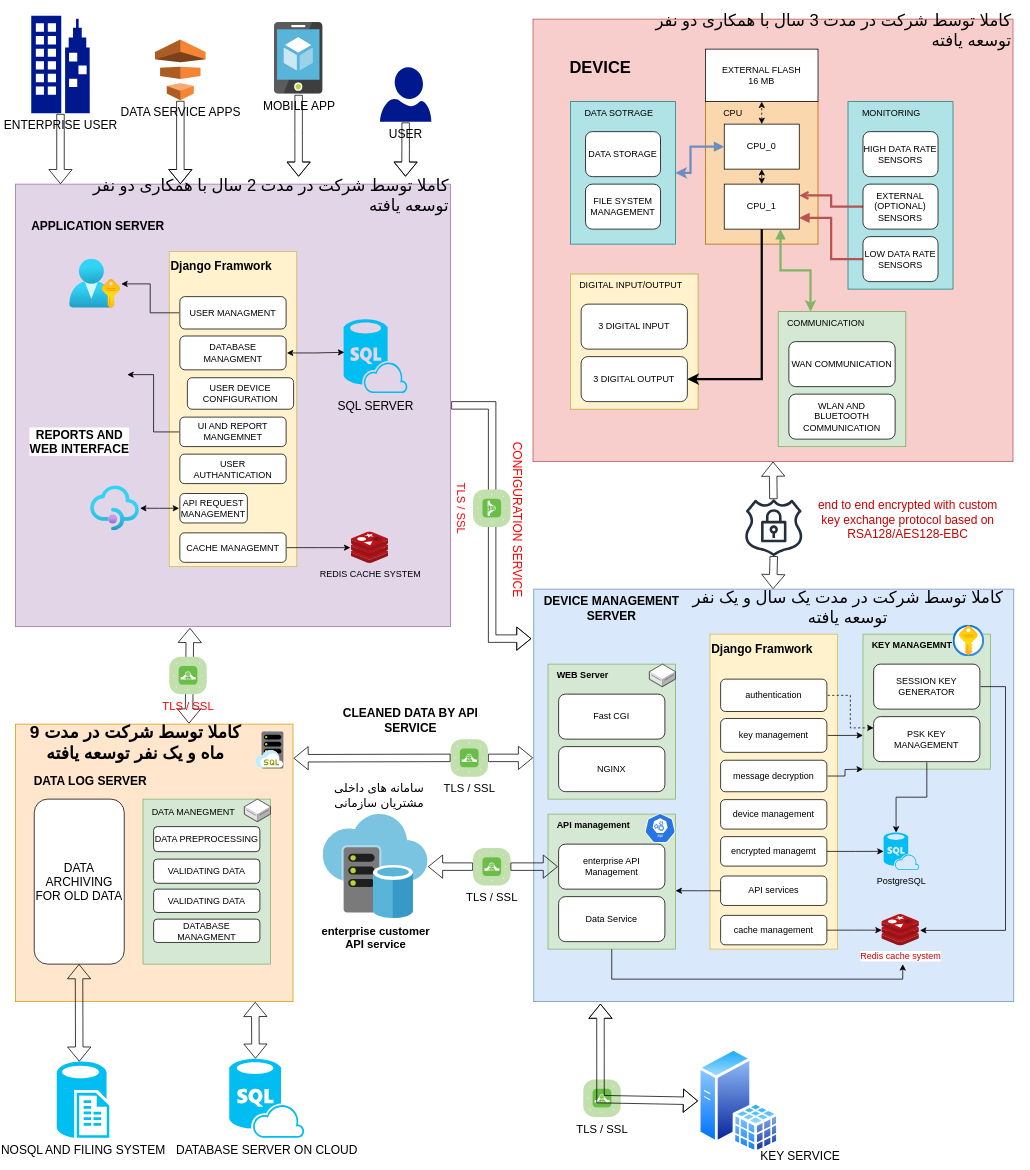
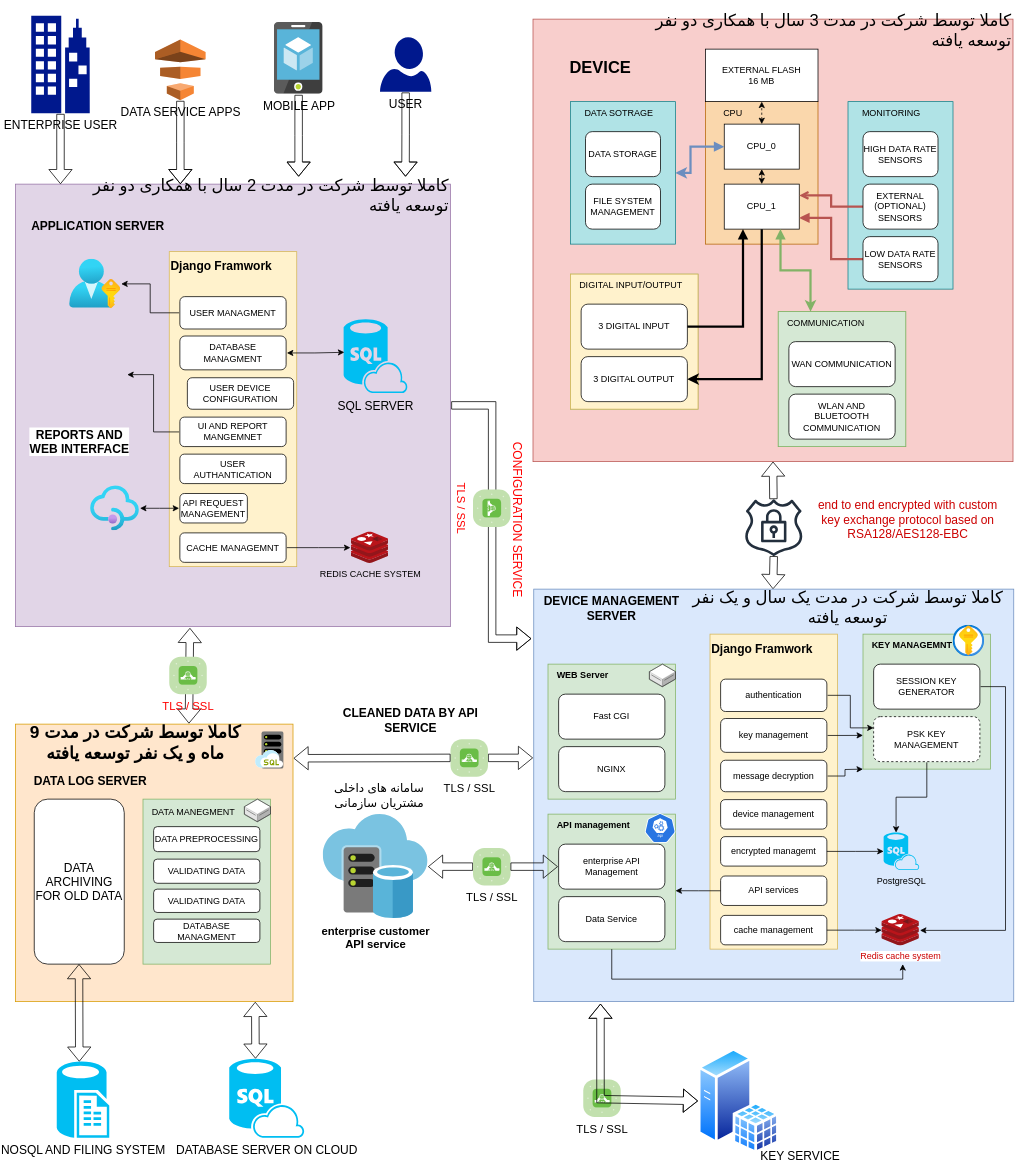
node "USER": moved (406, 94) -> (406, 64)
edge "3 DIGITAL INPUT" -> "CPU_1": added
edge "authentication" -> "PSK KEY MANAGEMENT": style dashed -> solid
node "PSK KEY MANAGEMENT": style solid -> dashed
